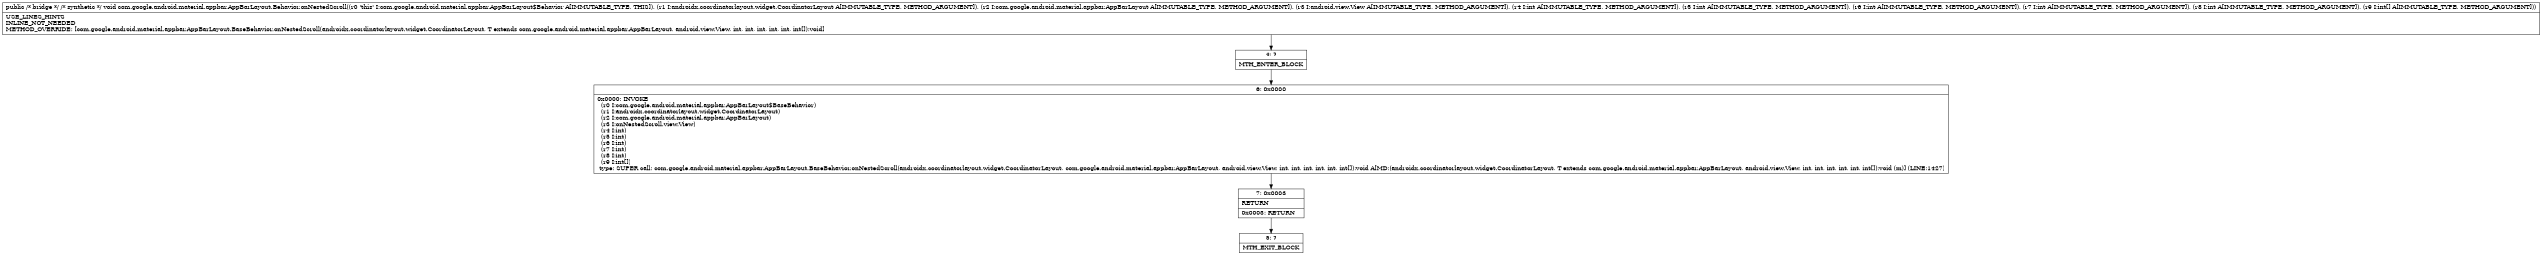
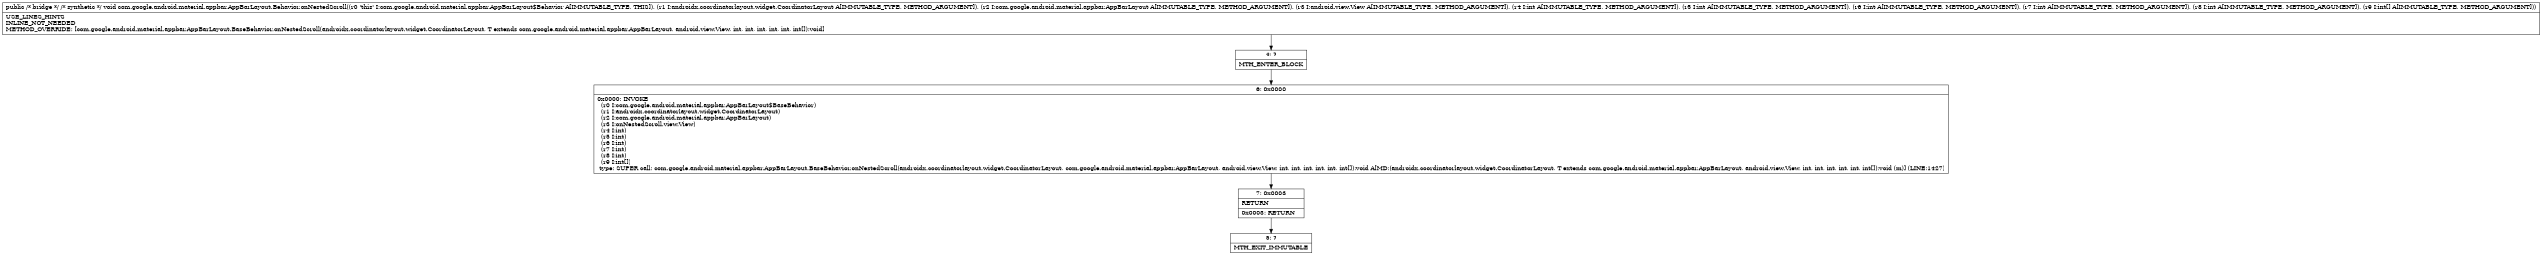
node "5: ?": text "MTH_EXIT_BLOCK" -> "MTH_EXIT_IMMUTABLE"
